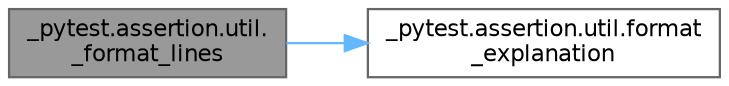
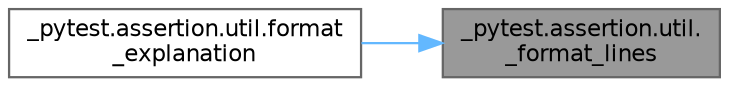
edge "_pytest.assertion.util. _format_lines" -> "_pytest.assertion.util.format _explanation": reversed
